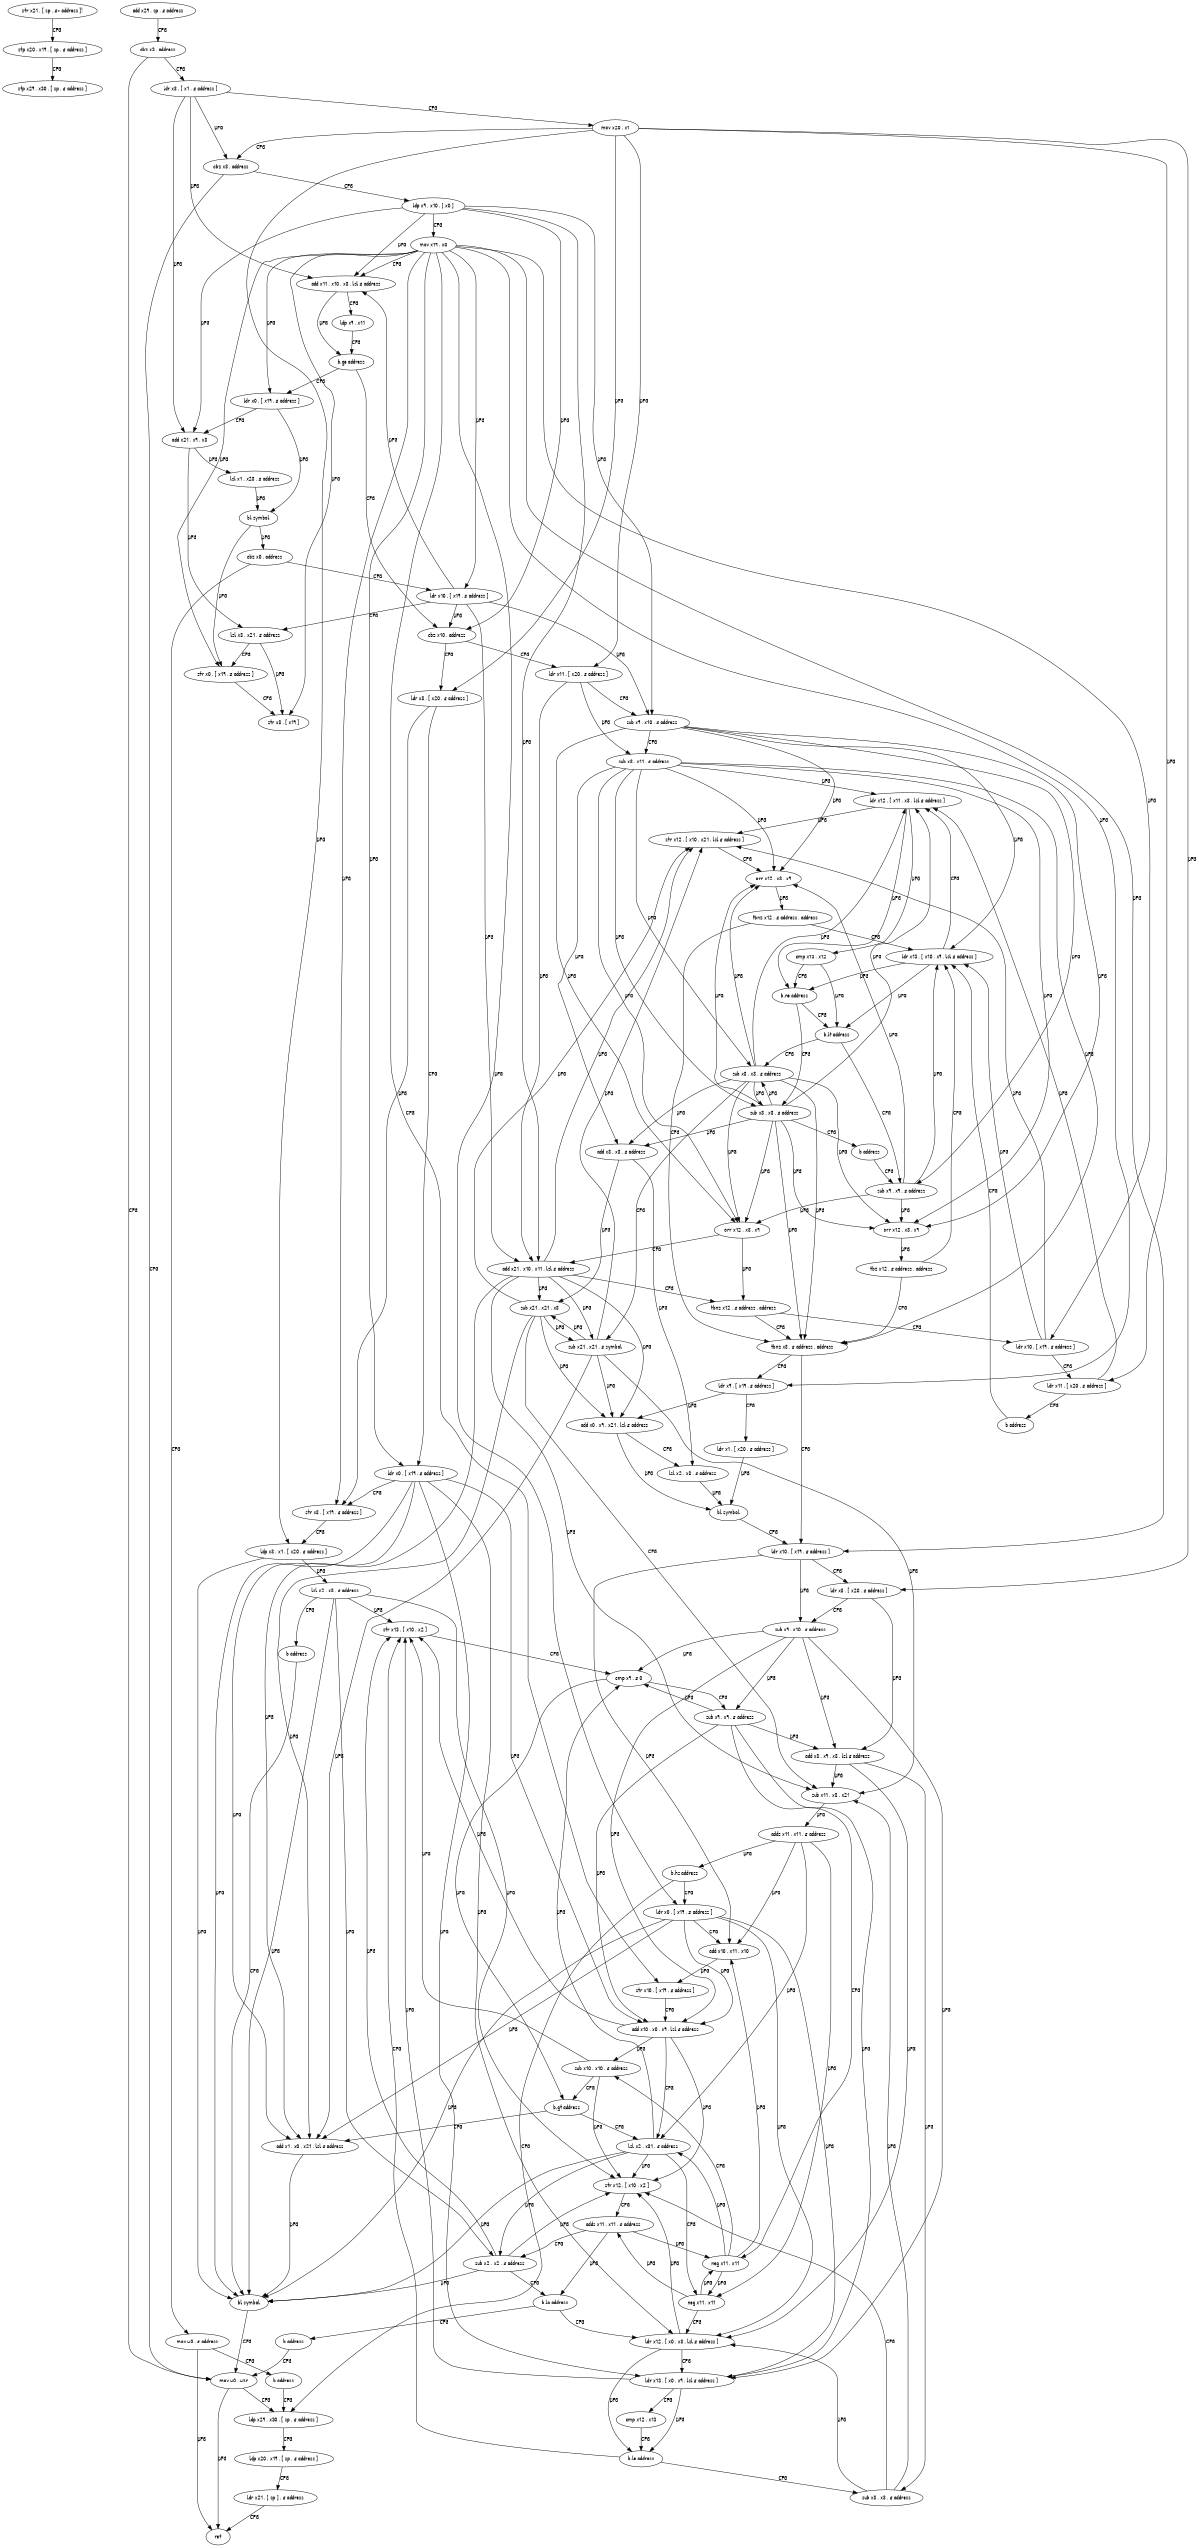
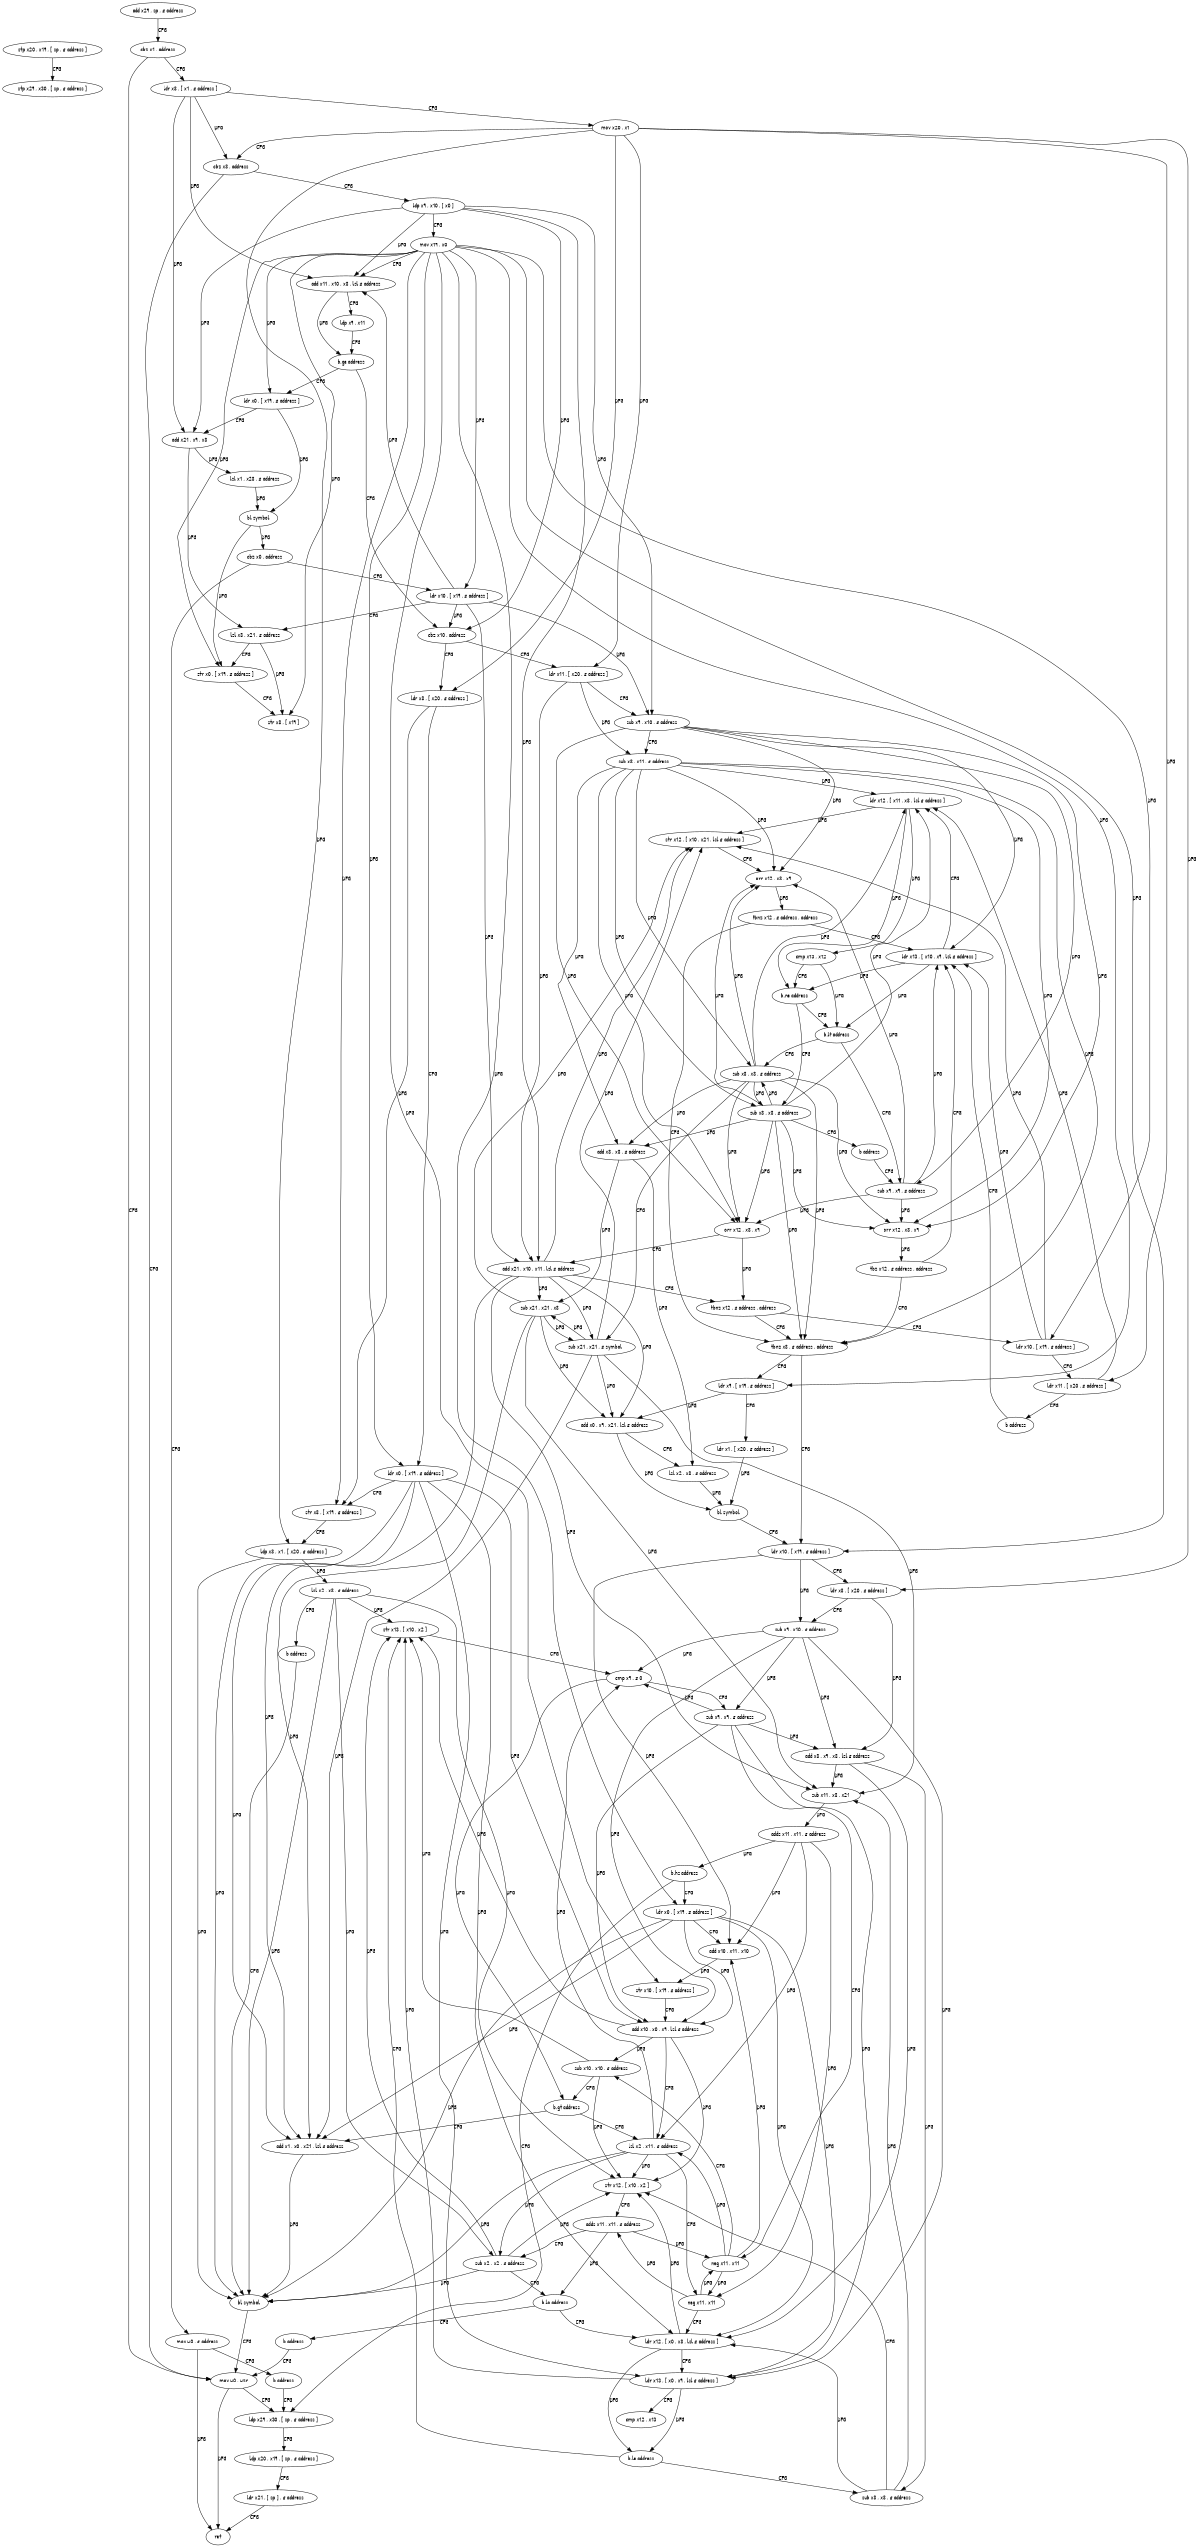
node "str x21 , [ sp , #- address ]!": removed
node "cbz x3 , address": label "cbz x3 , address" -> "cbz x1 , address"
edge "mov x19 , x0" -> "str x10 , [ x19 , # address ]": label "CFG" -> "DFG"
edge "sub x21 , x21 , x8" -> "sub x11 , x8 , x21": label "CFG" -> "DFG"
node "lsl x2 , x81 , # address": label "lsl x2 , x81 , # address" -> "lsl x2 , x11 , # address"
edge "cmp x12 , x13" -> "b.le address": removed, label "CFG"
